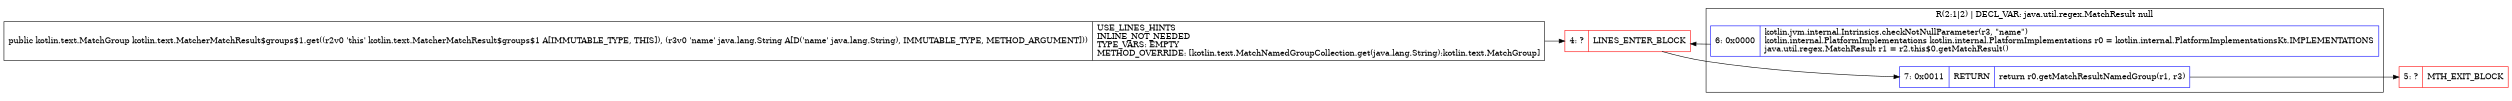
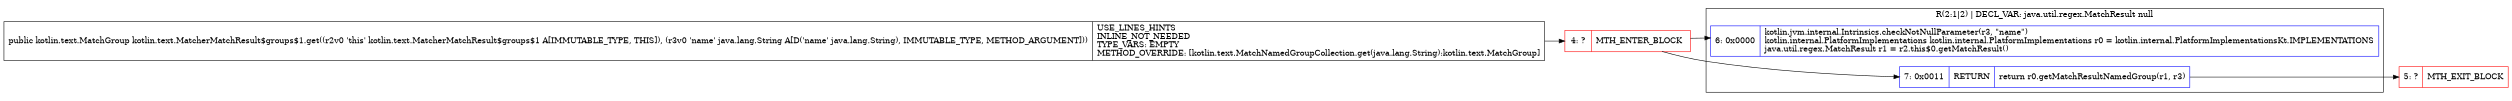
node "4: ?": text "LINES_ENTER_BLOCK" -> "MTH_ENTER_BLOCK"
edge "6: 0x0000" -> "4: ?": reversed
